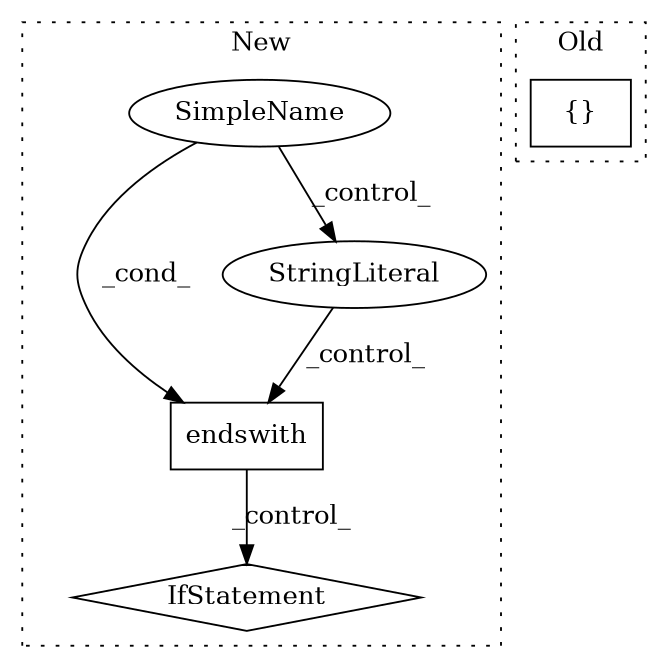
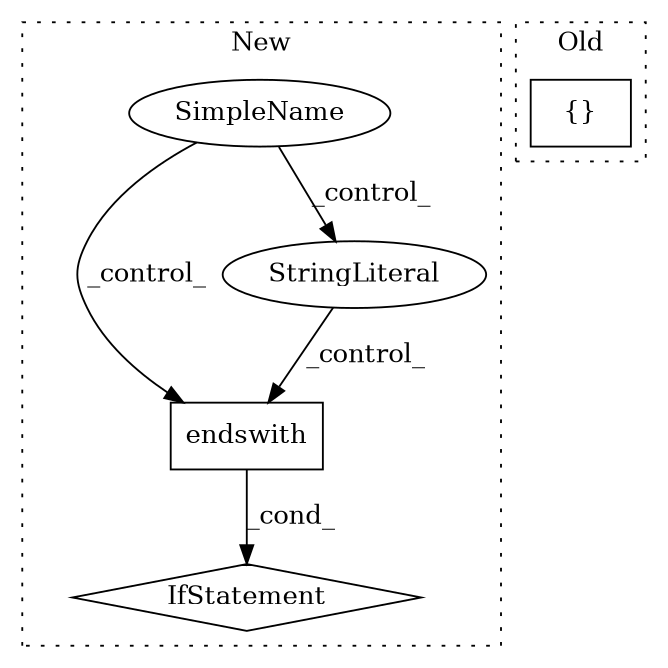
edge "SimpleName" -> "endswith": label "_cond_" -> "_control_"
edge "endswith" -> "IfStatement": label "_control_" -> "_cond_"
